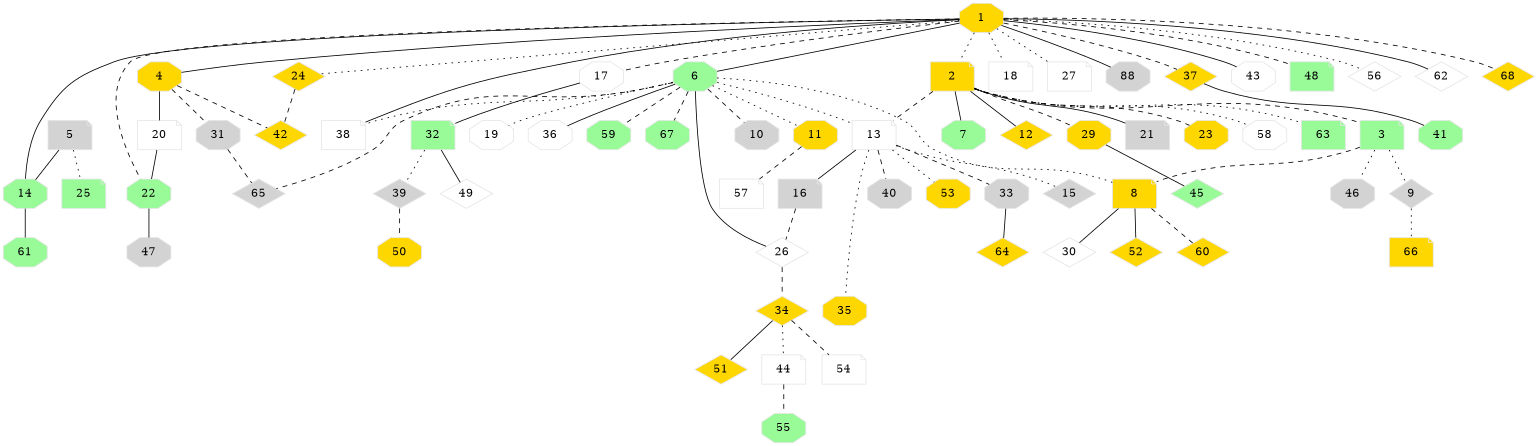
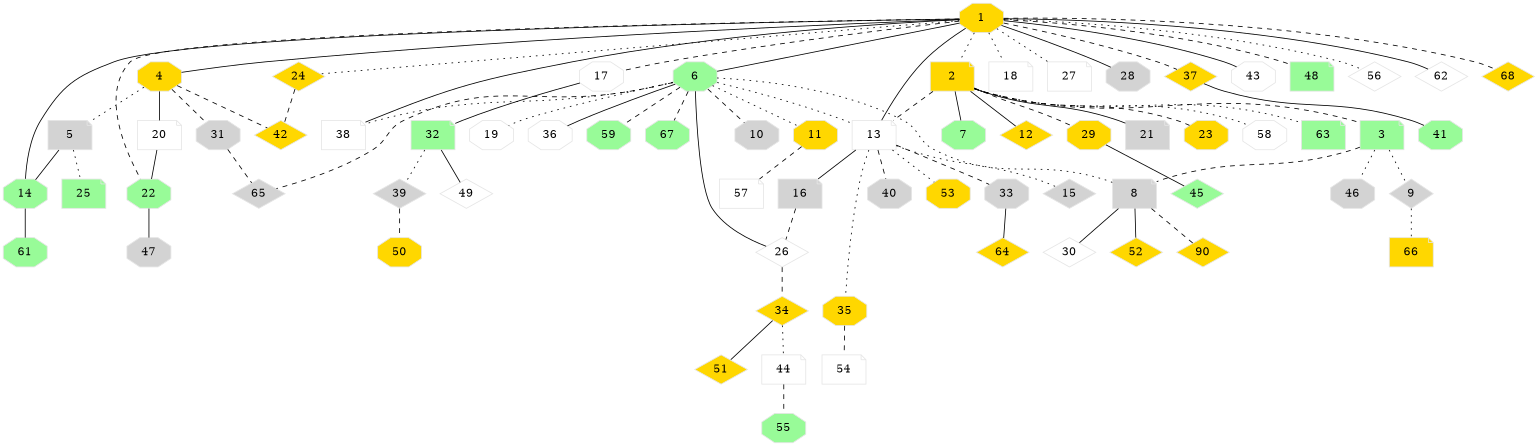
edge "1" -- "13": added
node "88": label "88" -> "28"
edge "4" -- "5": added
node "8": fillcolor gold -> lightgrey
node "60": label "60" -> "90"
edge "34" -- "54": now "35" -- "54"
